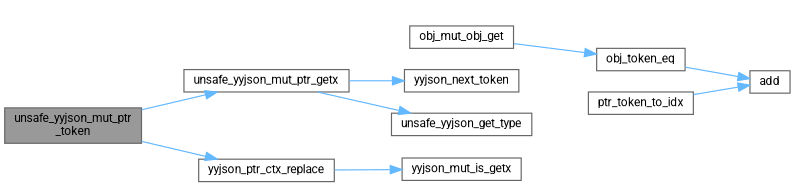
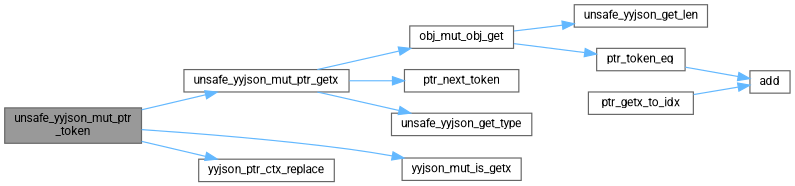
node "unsafe_yyjson_get_len": added
edge "unsafe_yyjson_mut_ptr_getx" -> "obj_mut_obj_get": added
node "obj_token_eq": label "obj_token_eq" -> "ptr_token_eq"
node "yyjson_next_token": label "yyjson_next_token" -> "ptr_next_token"
node "ptr_token_to_idx": label "ptr_token_to_idx" -> "ptr_getx_to_idx"
edge "yyjson_ptr_ctx_replace" -> "yyjson_mut_is_getx": now "unsafe_yyjson_mut_ptr _token" -> "yyjson_mut_is_getx"
